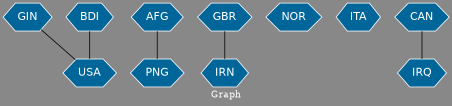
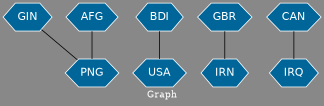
node "NOR": removed
node "ITA": removed
edge "GIN" -- "USA": now "GIN" -- "PNG"
